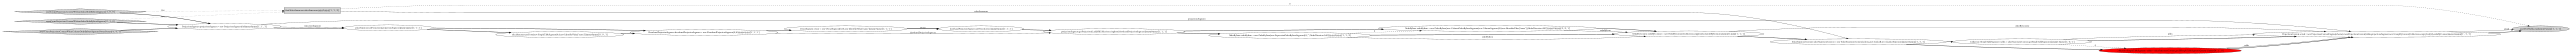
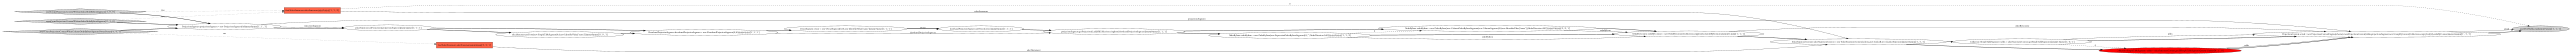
node "final SelectStatement selectStatement@@@2@@@['1', '1', '0']": fillcolor lightgray -> tomato
node "final SelectStatement selectStatement@@@2@@@['0', '0', '1']": added
